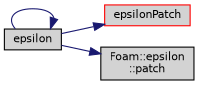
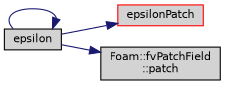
node "Foam::epsilon ::patch": label "Foam::epsilon ::patch" -> "Foam::fvPatchField ::patch"
